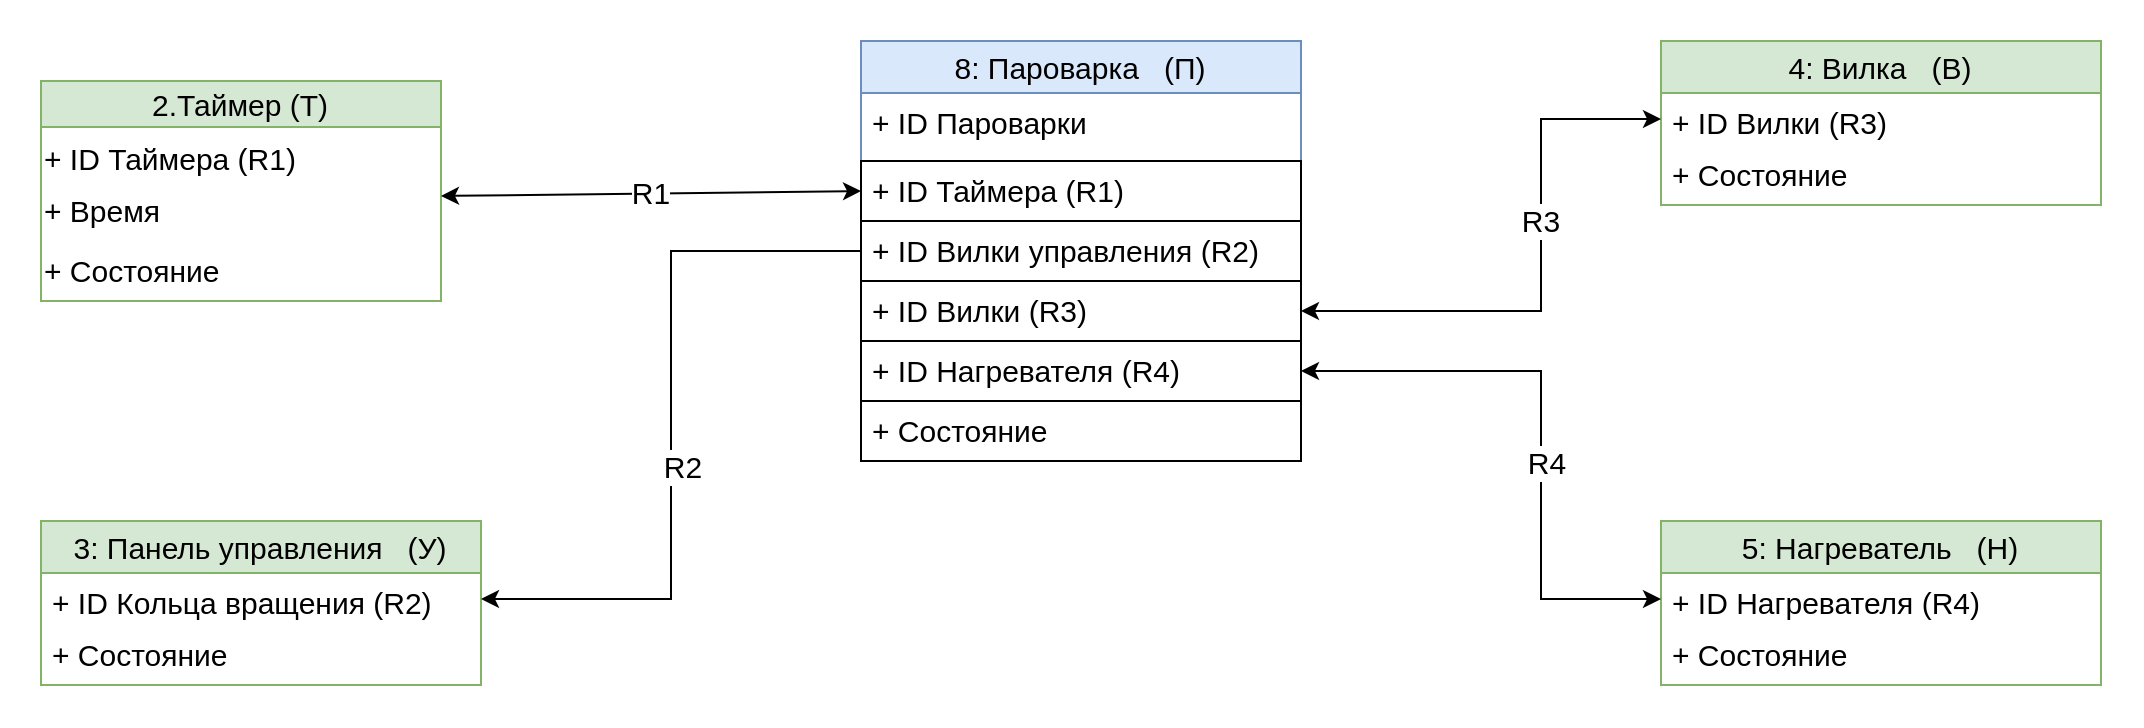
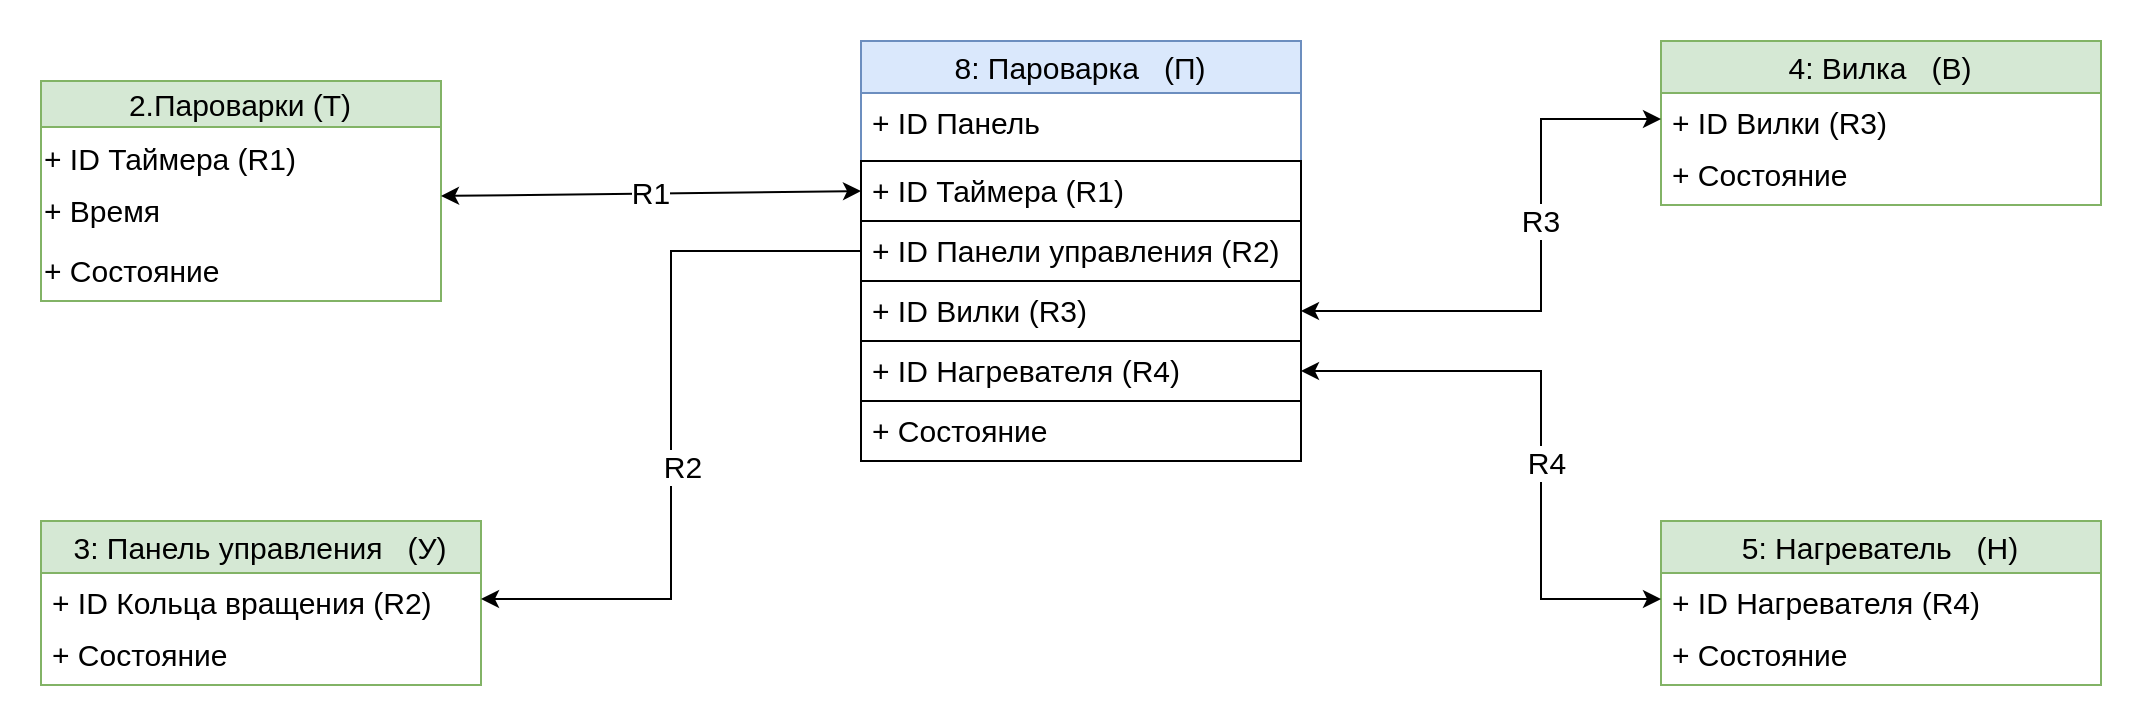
node "2.Таймер (Т)": label "2.Таймер (Т)" -> "2.Пароварки (Т)"
node "+ ID Пароварки": label "+ ID Пароварки" -> "+ ID Панель"
node "+ ID Вилки управления (R2)": label "+ ID Вилки управления (R2)" -> "+ ID Панели управления (R2)"
